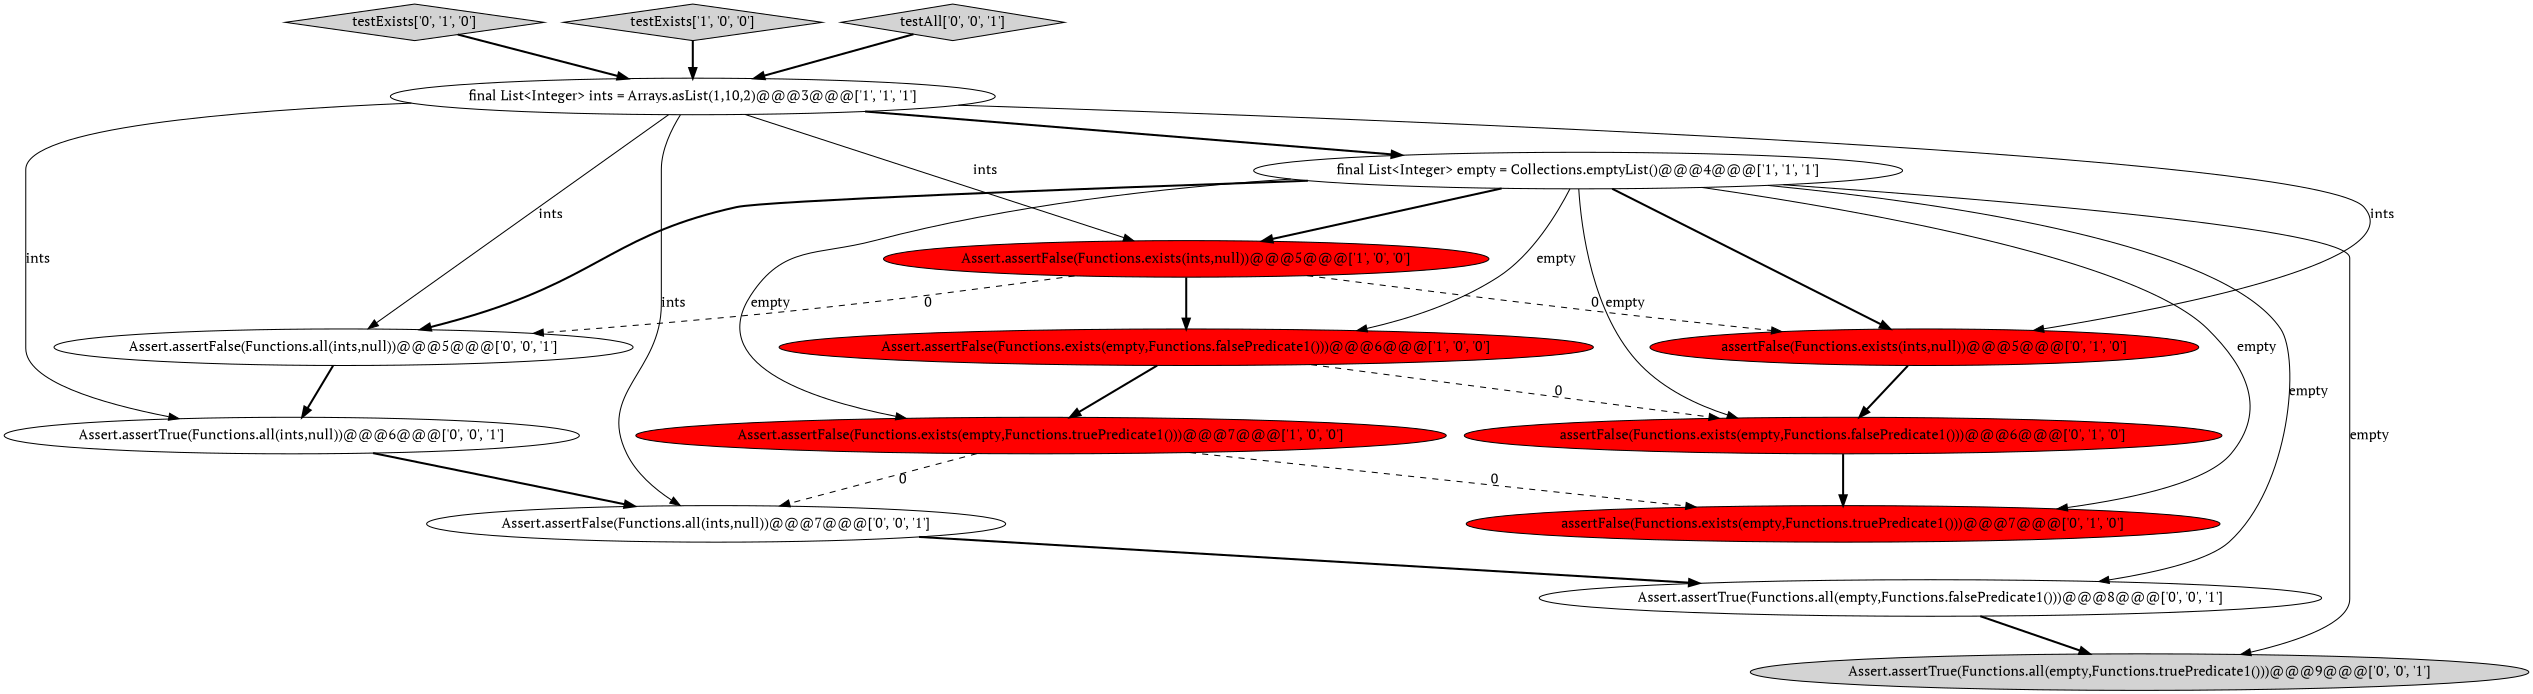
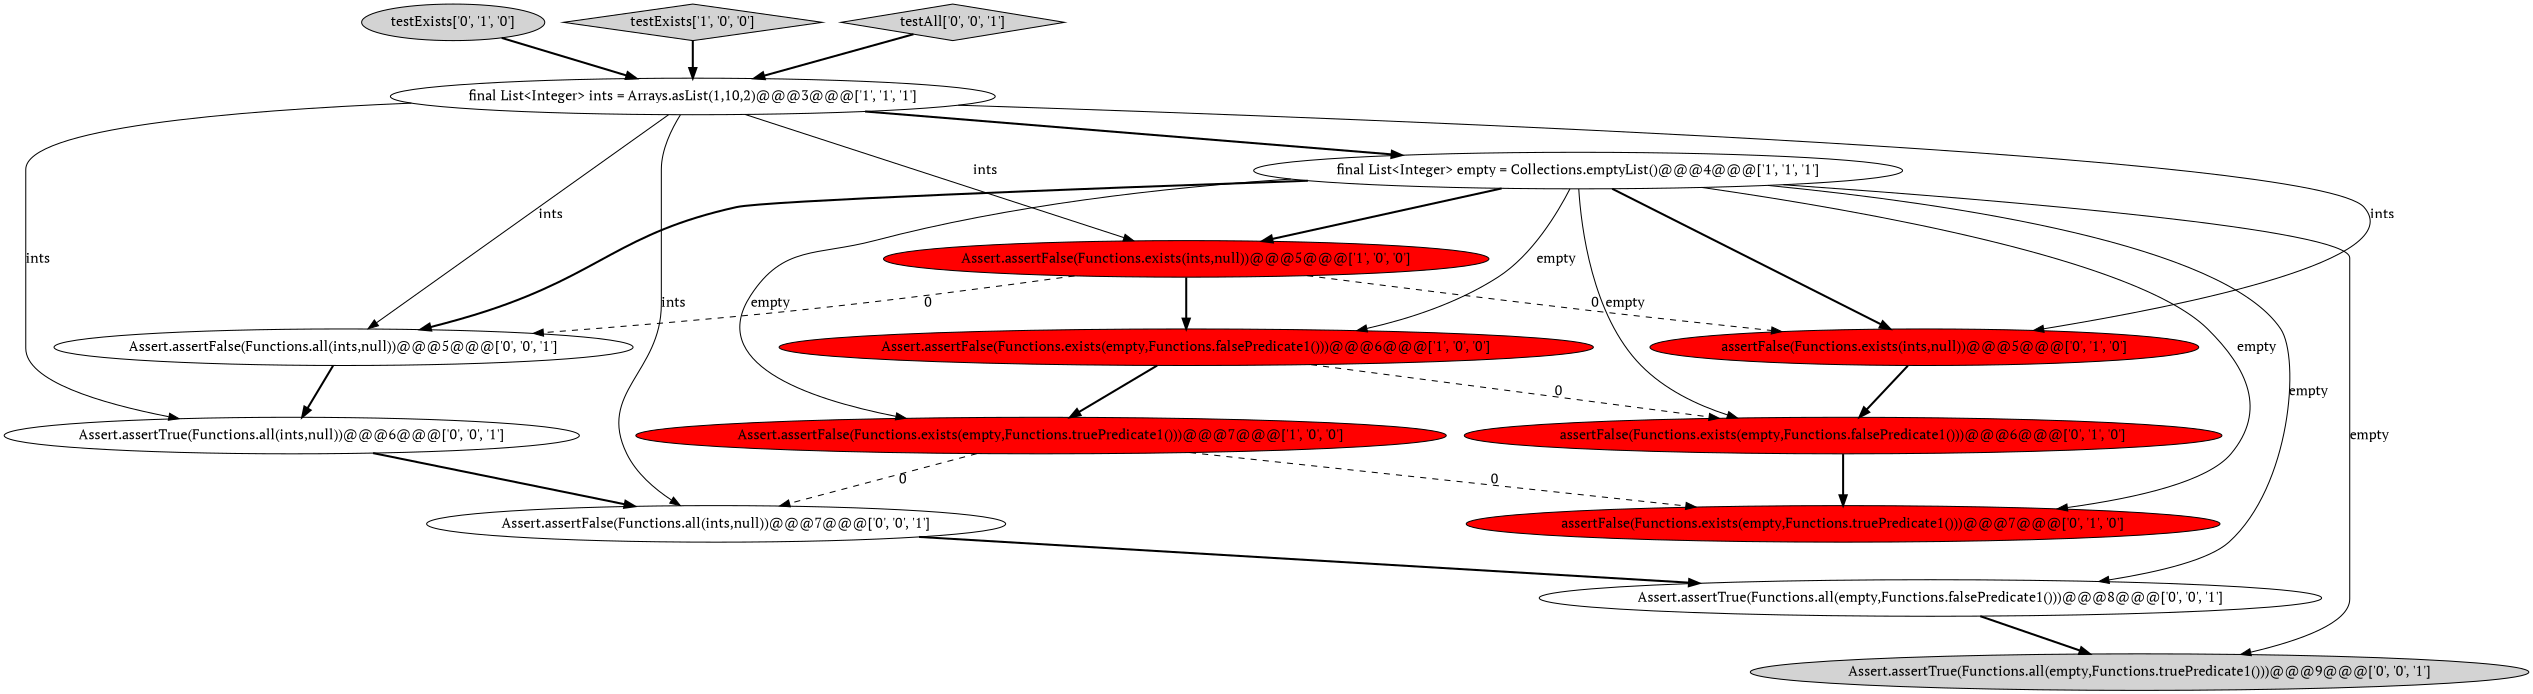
node "testExists['0', '1', '0']": shape diamond -> ellipse
